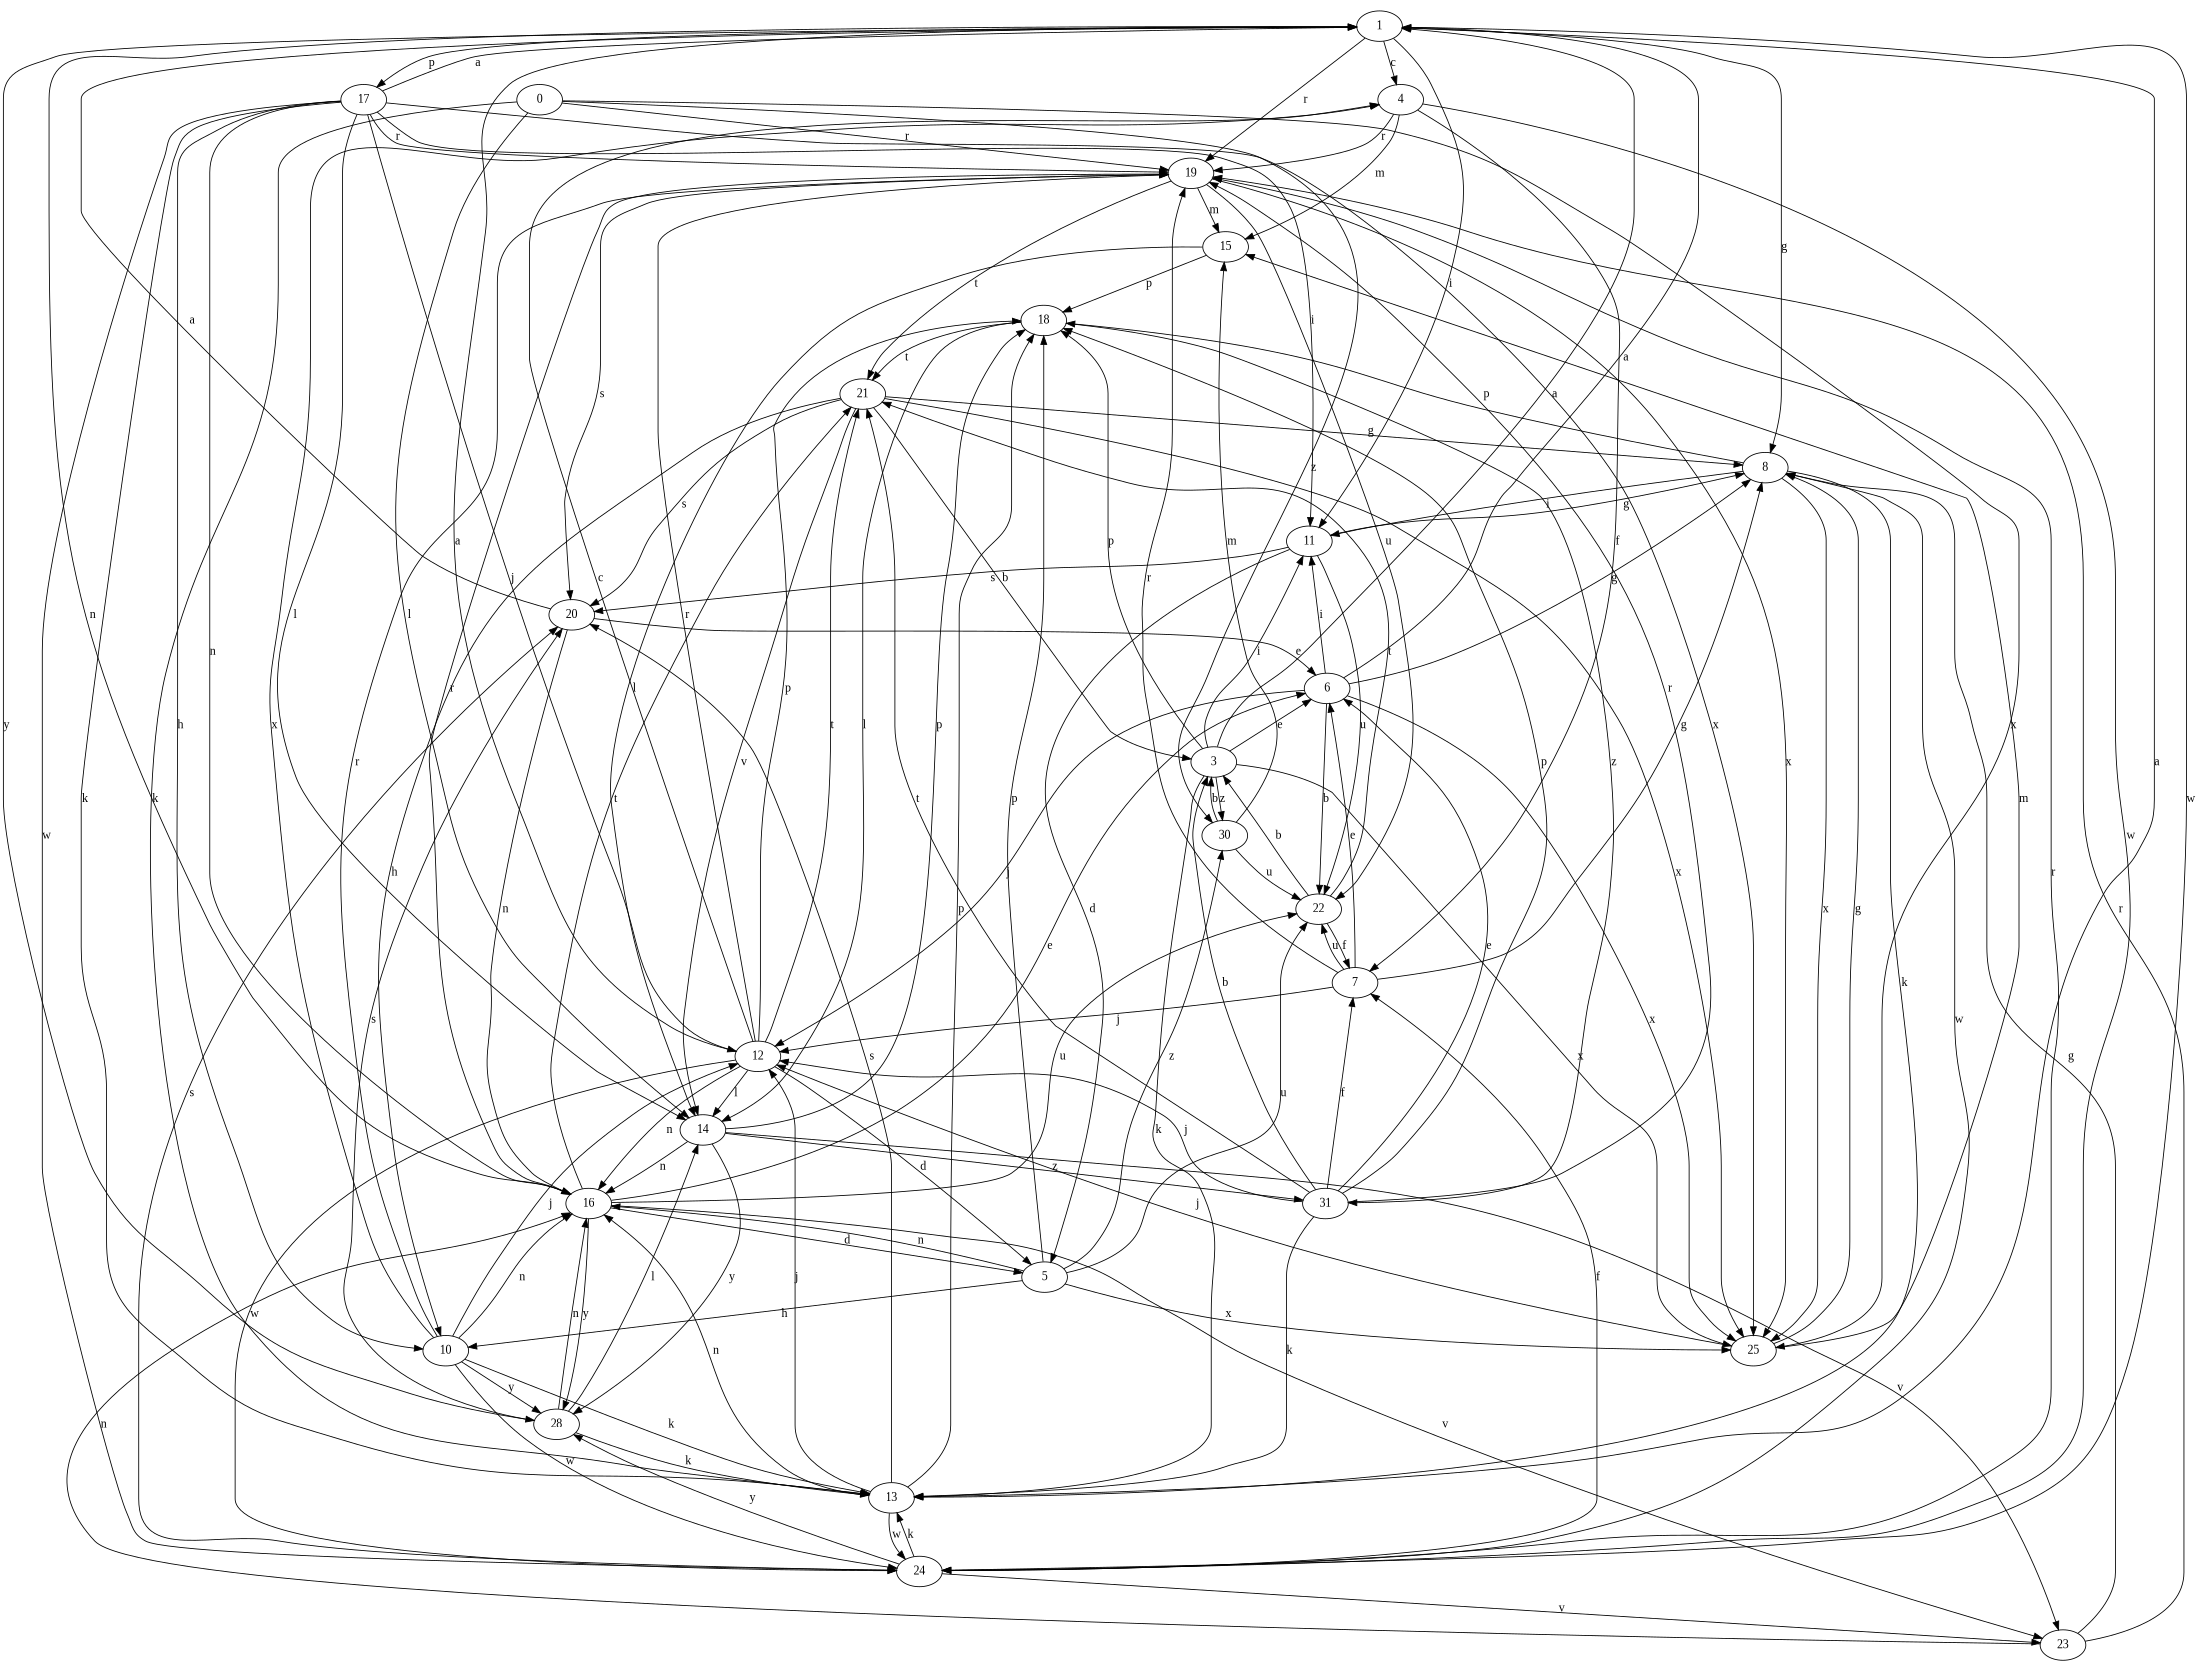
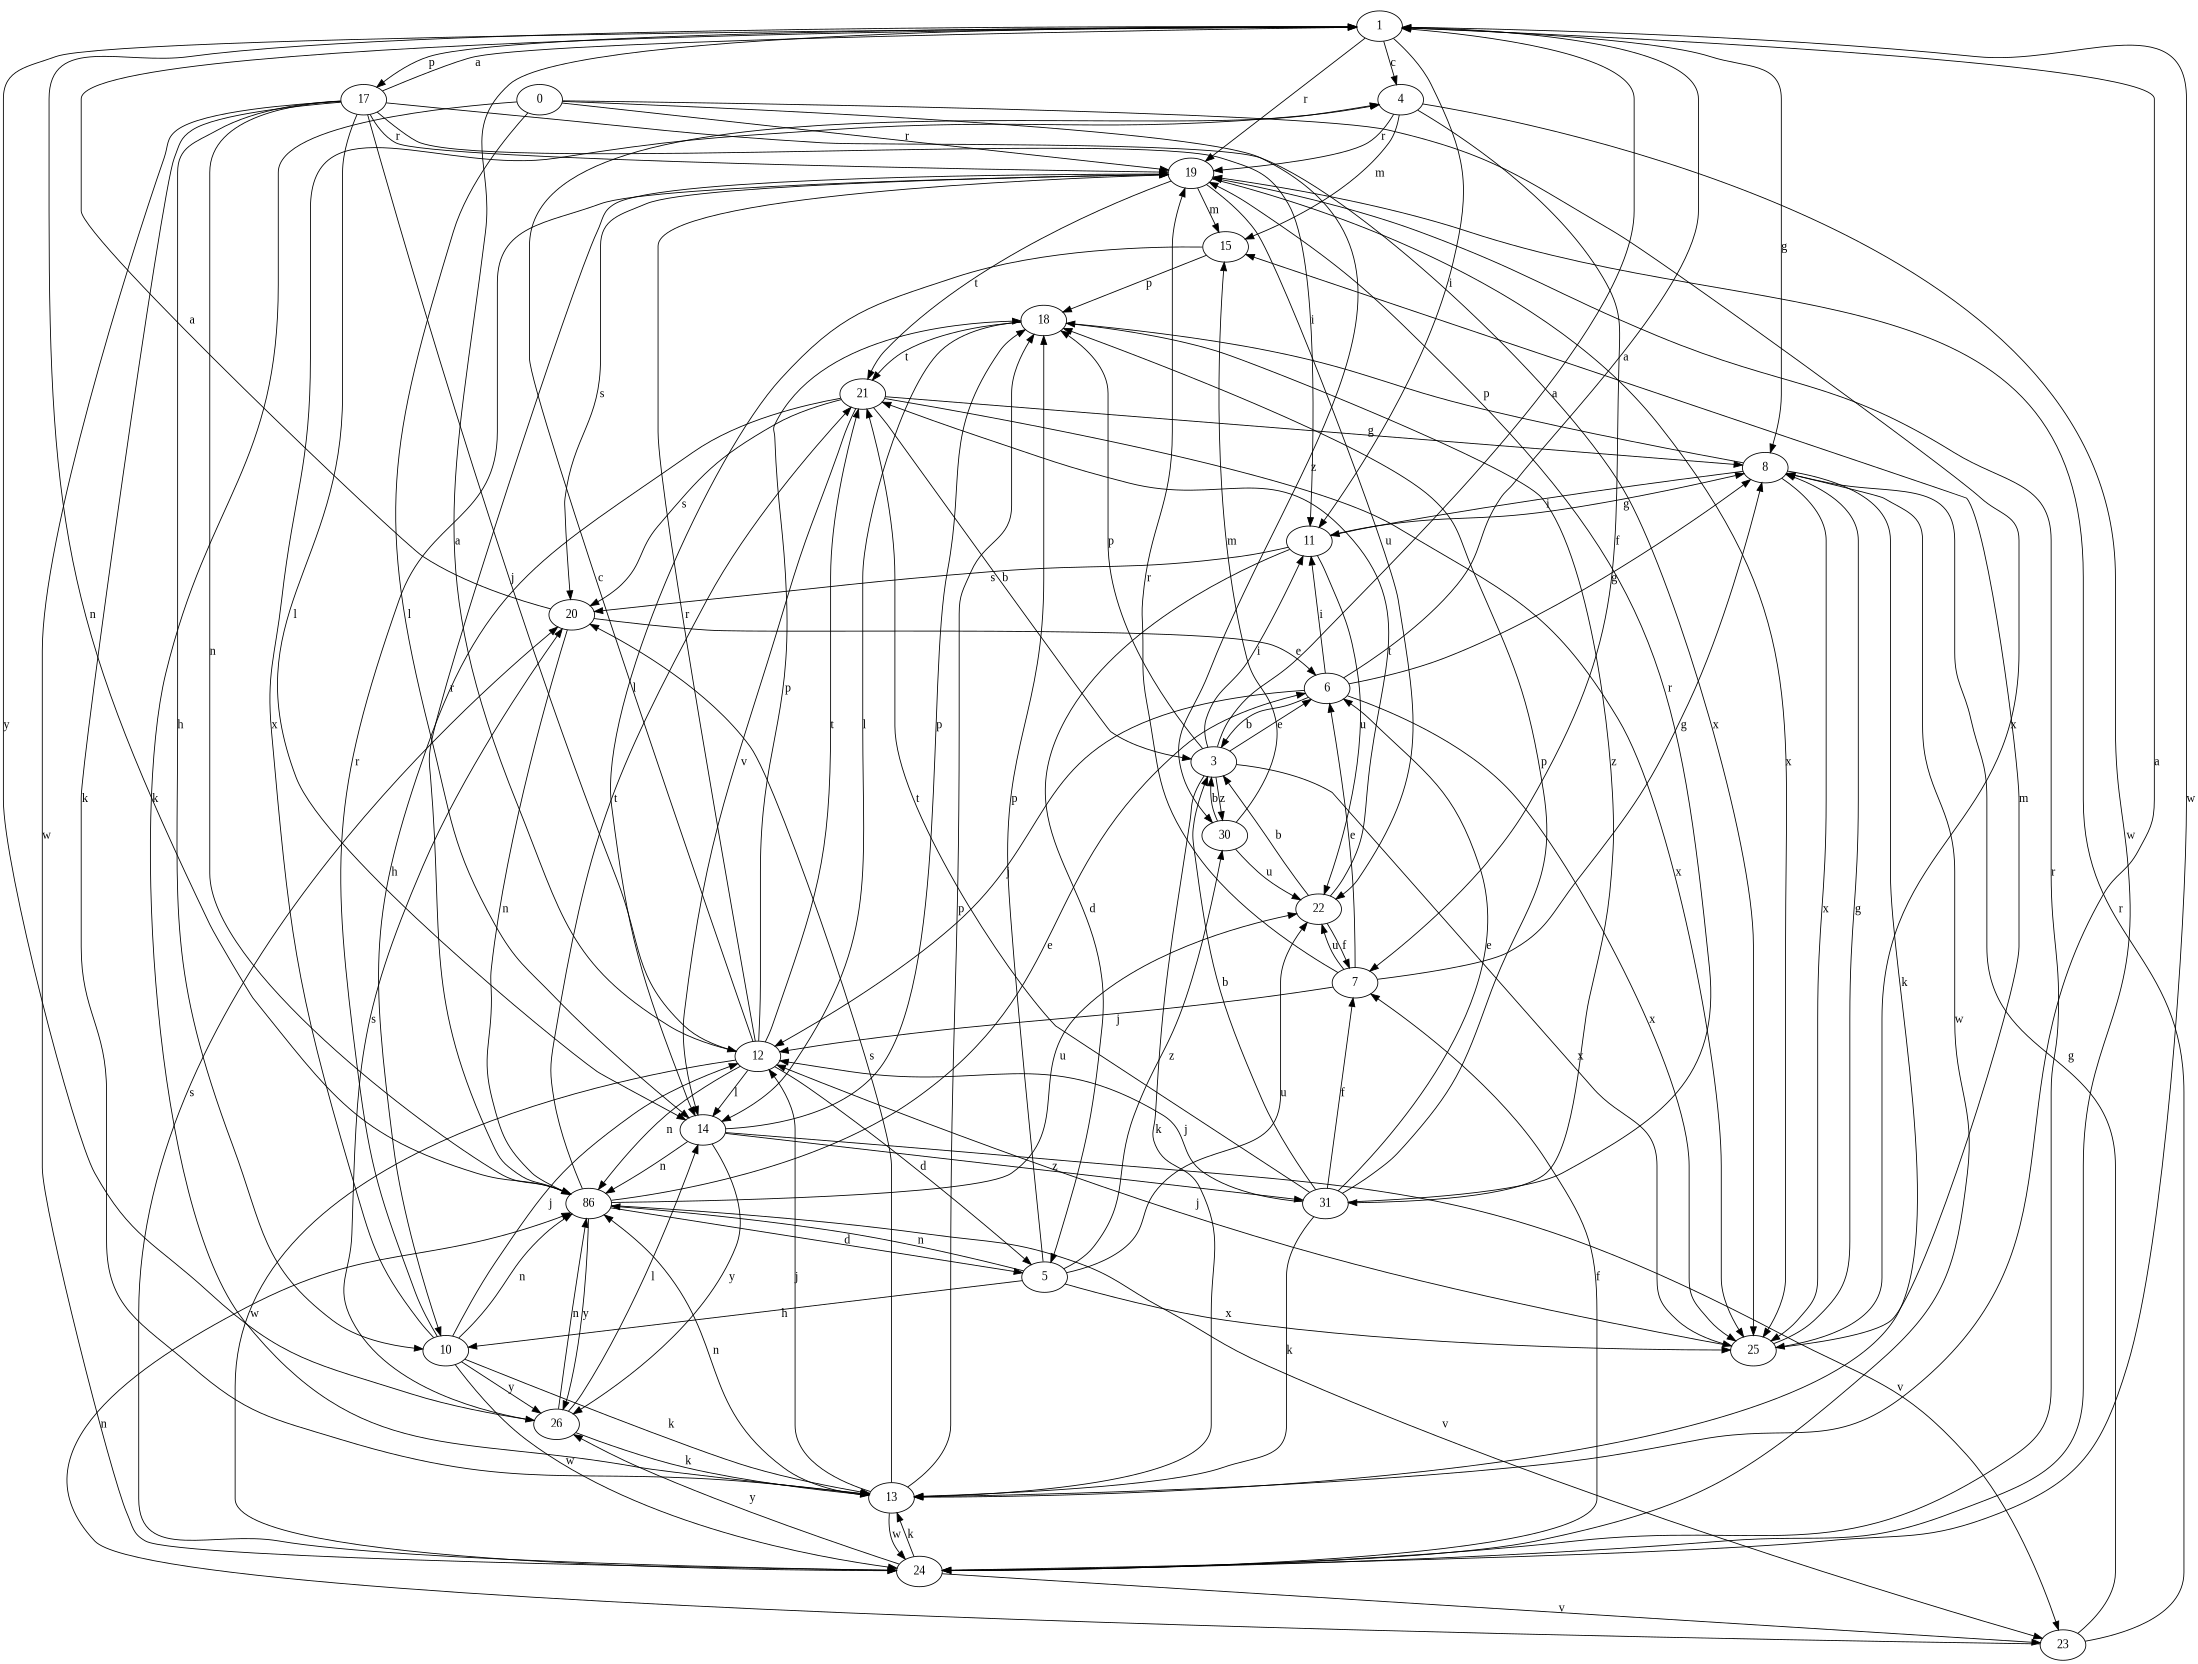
edge "6" -> "22": now "6" -> "3"
node "16": label "16" -> "86"
node "28": label "28" -> "26"
